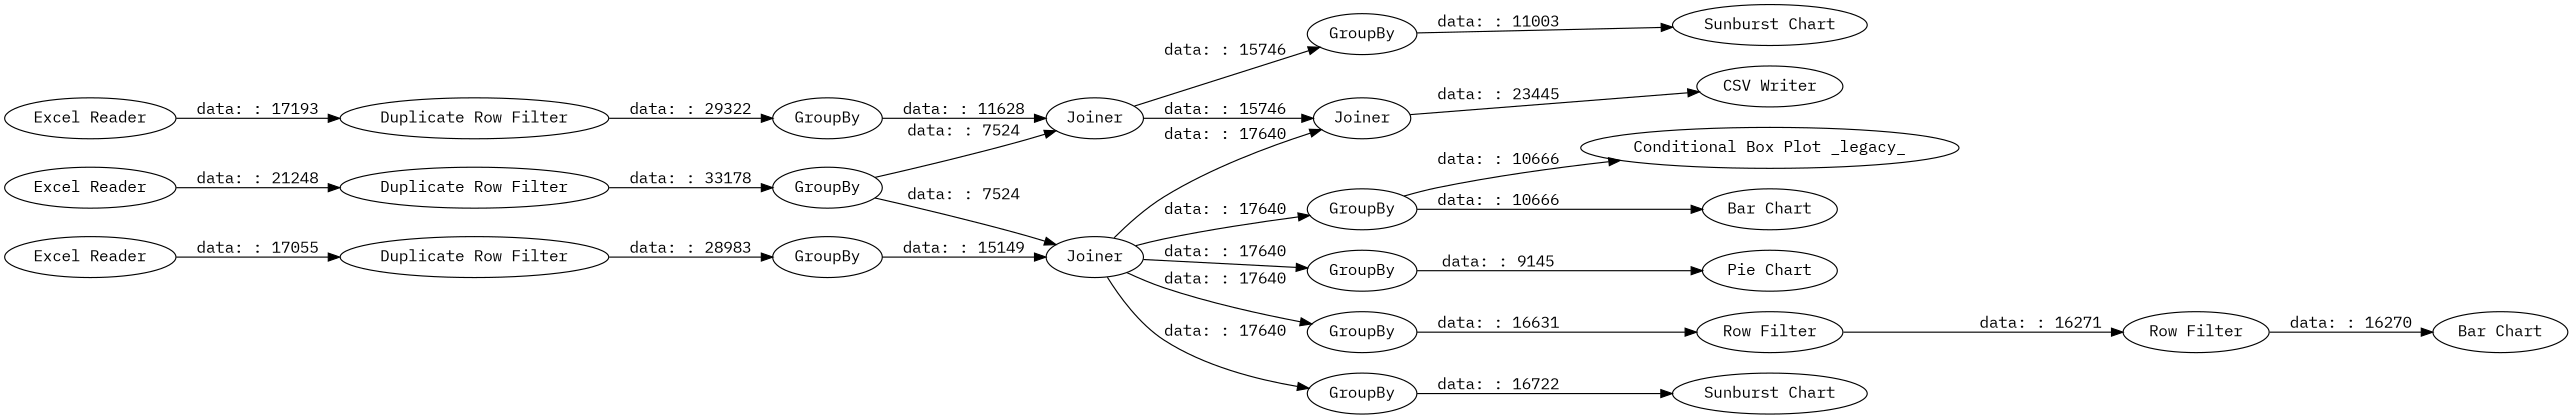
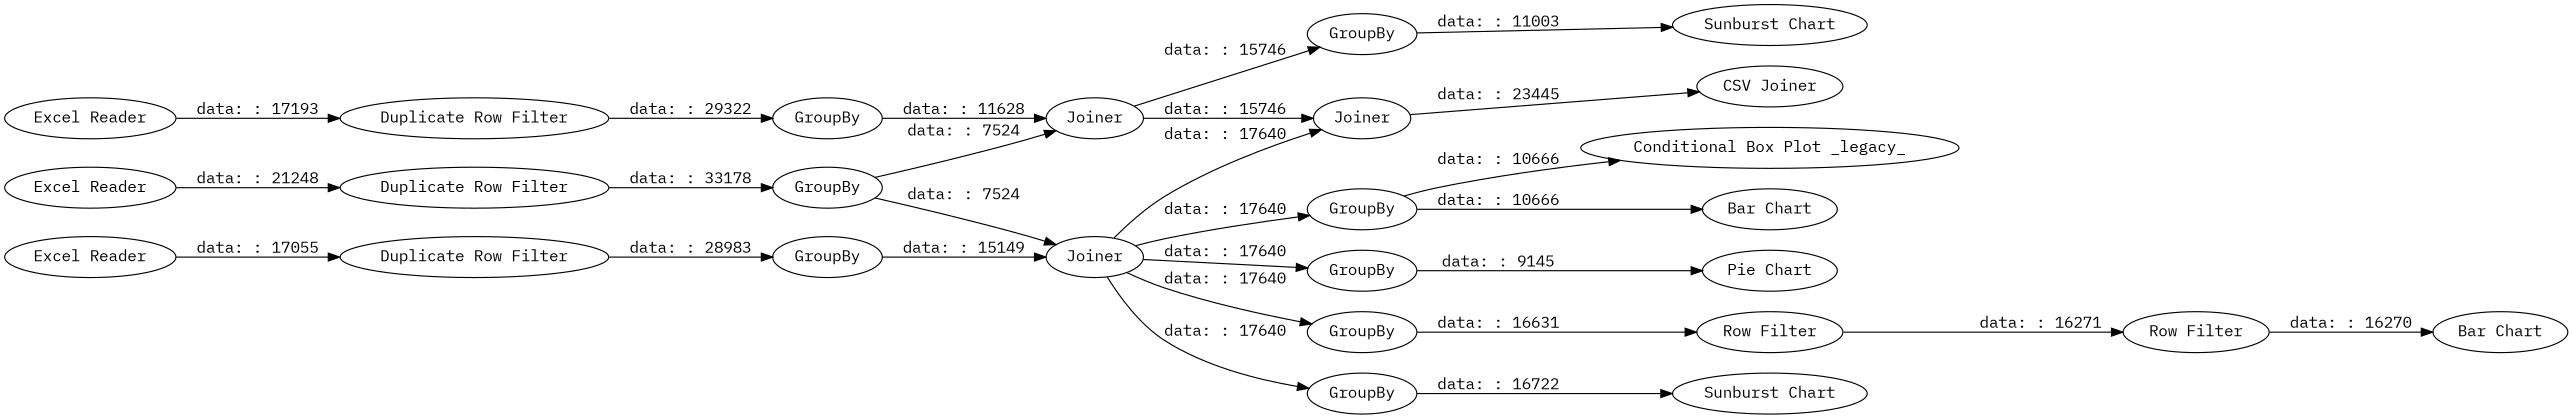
node "CSV Writer": label "CSV Writer" -> "CSV Joiner"
